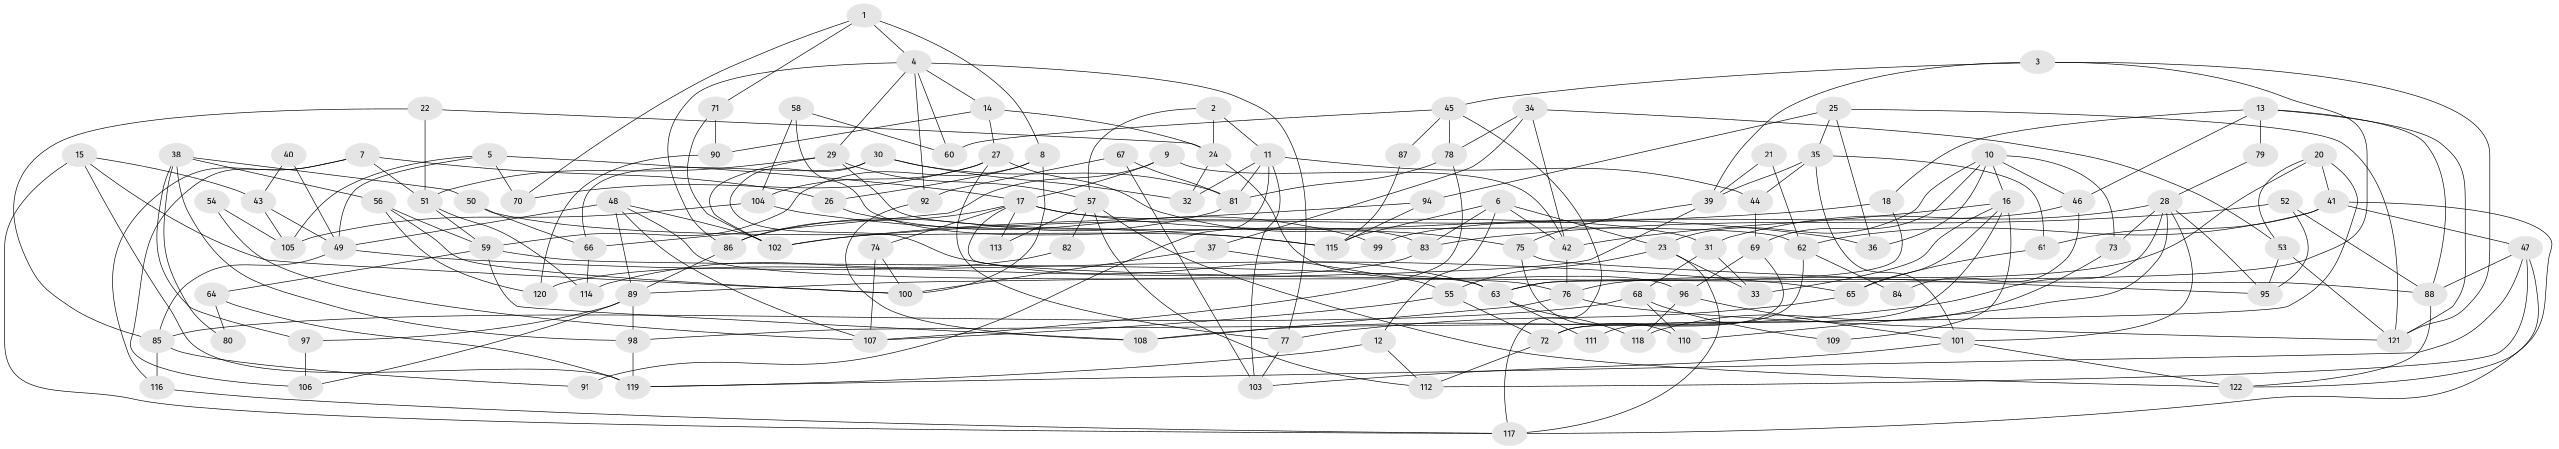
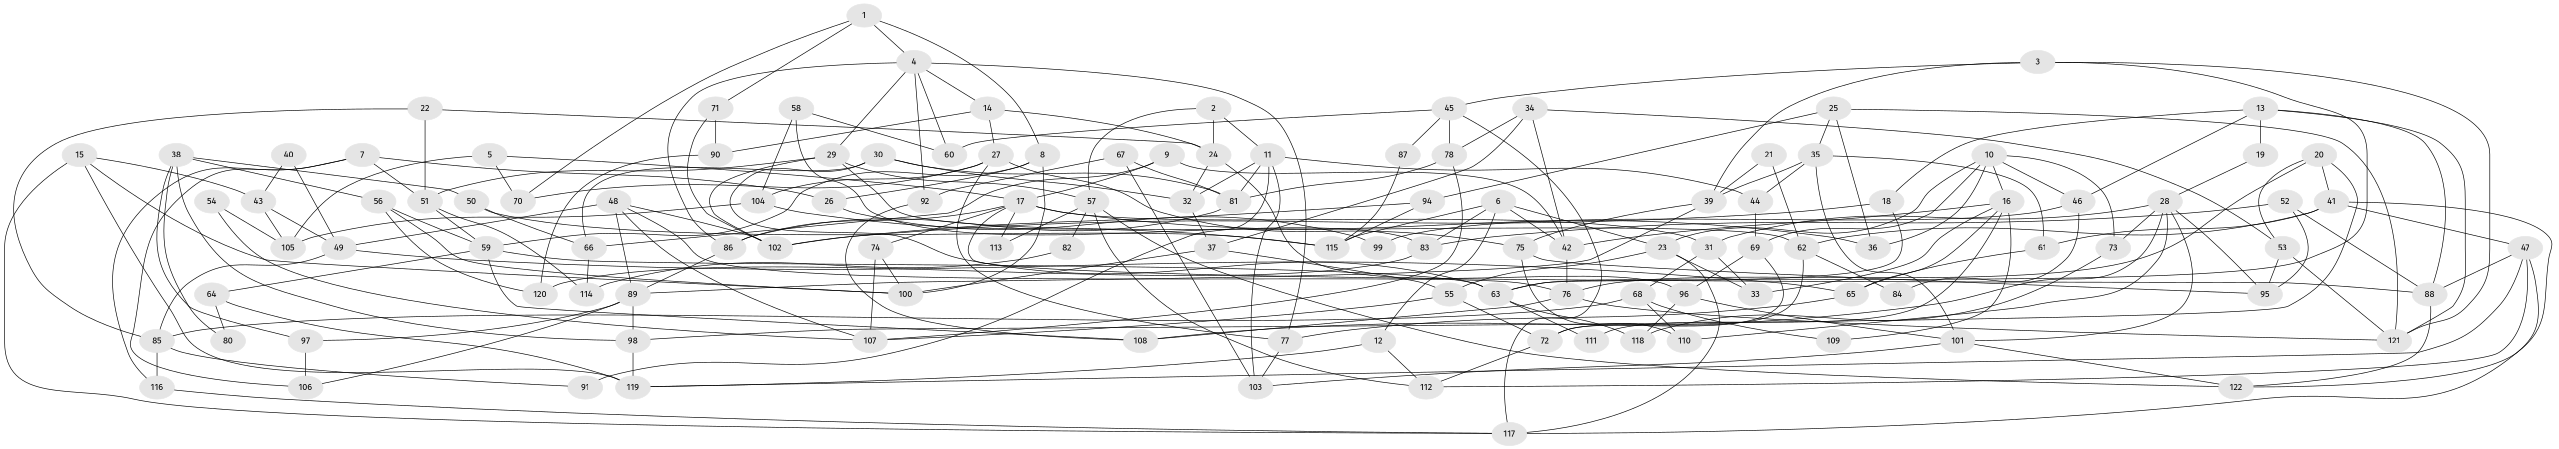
node "79": label "79" -> "19"
edge "5" -- "49": removed
edge "32" -- "37": added
